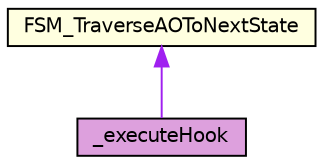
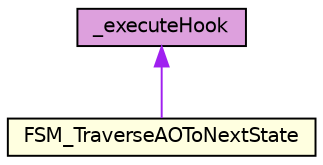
edge "_executeHook" -> "FSM_TraverseAOToNextState": reversed
